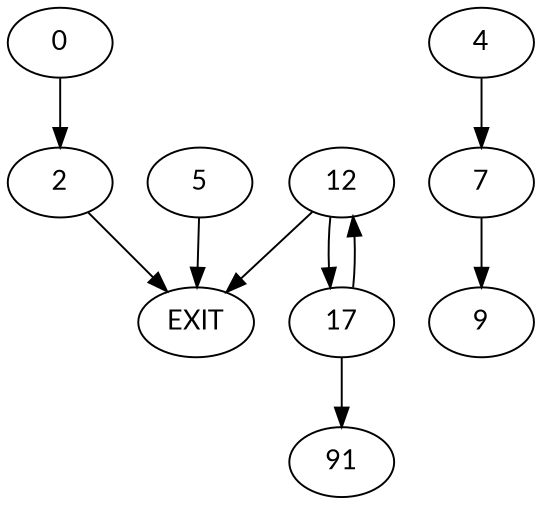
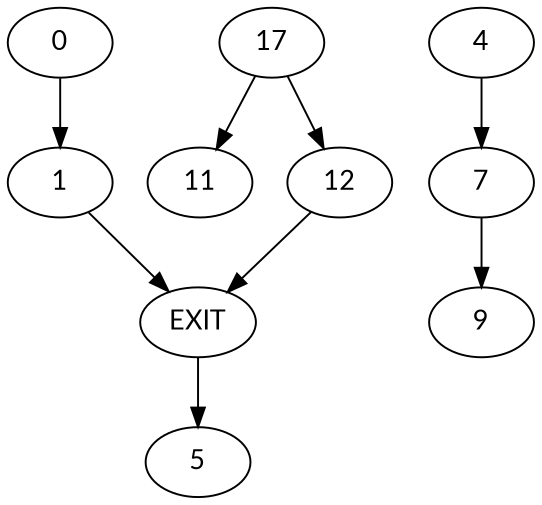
node "2": label "2" -> "1"
edge "12" -> "17": removed
edge "5" -> "EXIT": reversed
node "91": label "91" -> "11"
